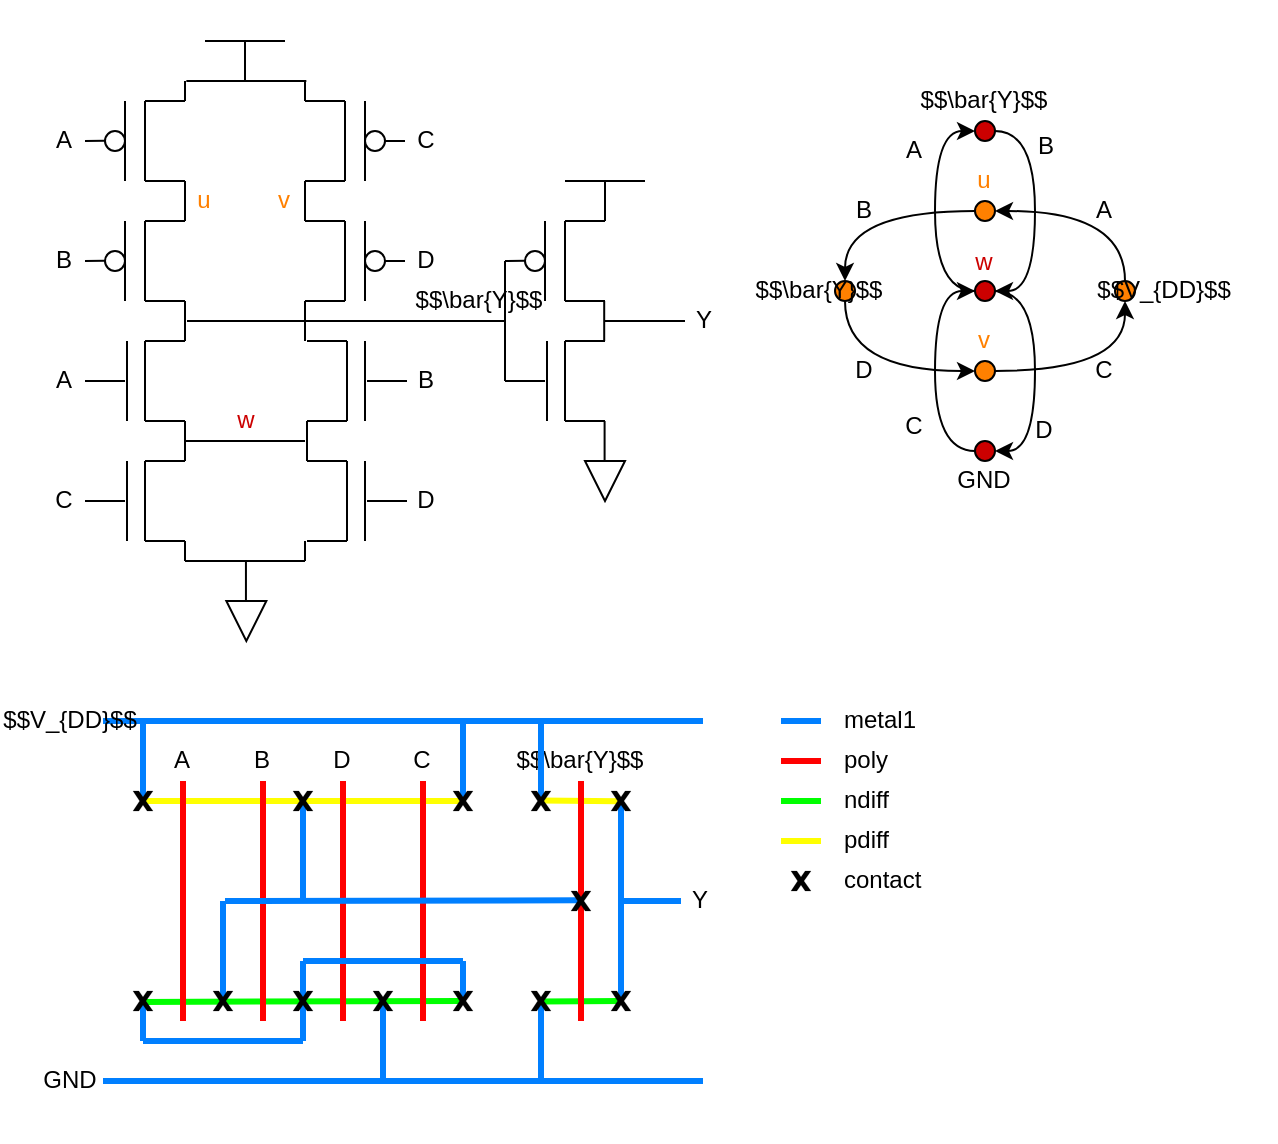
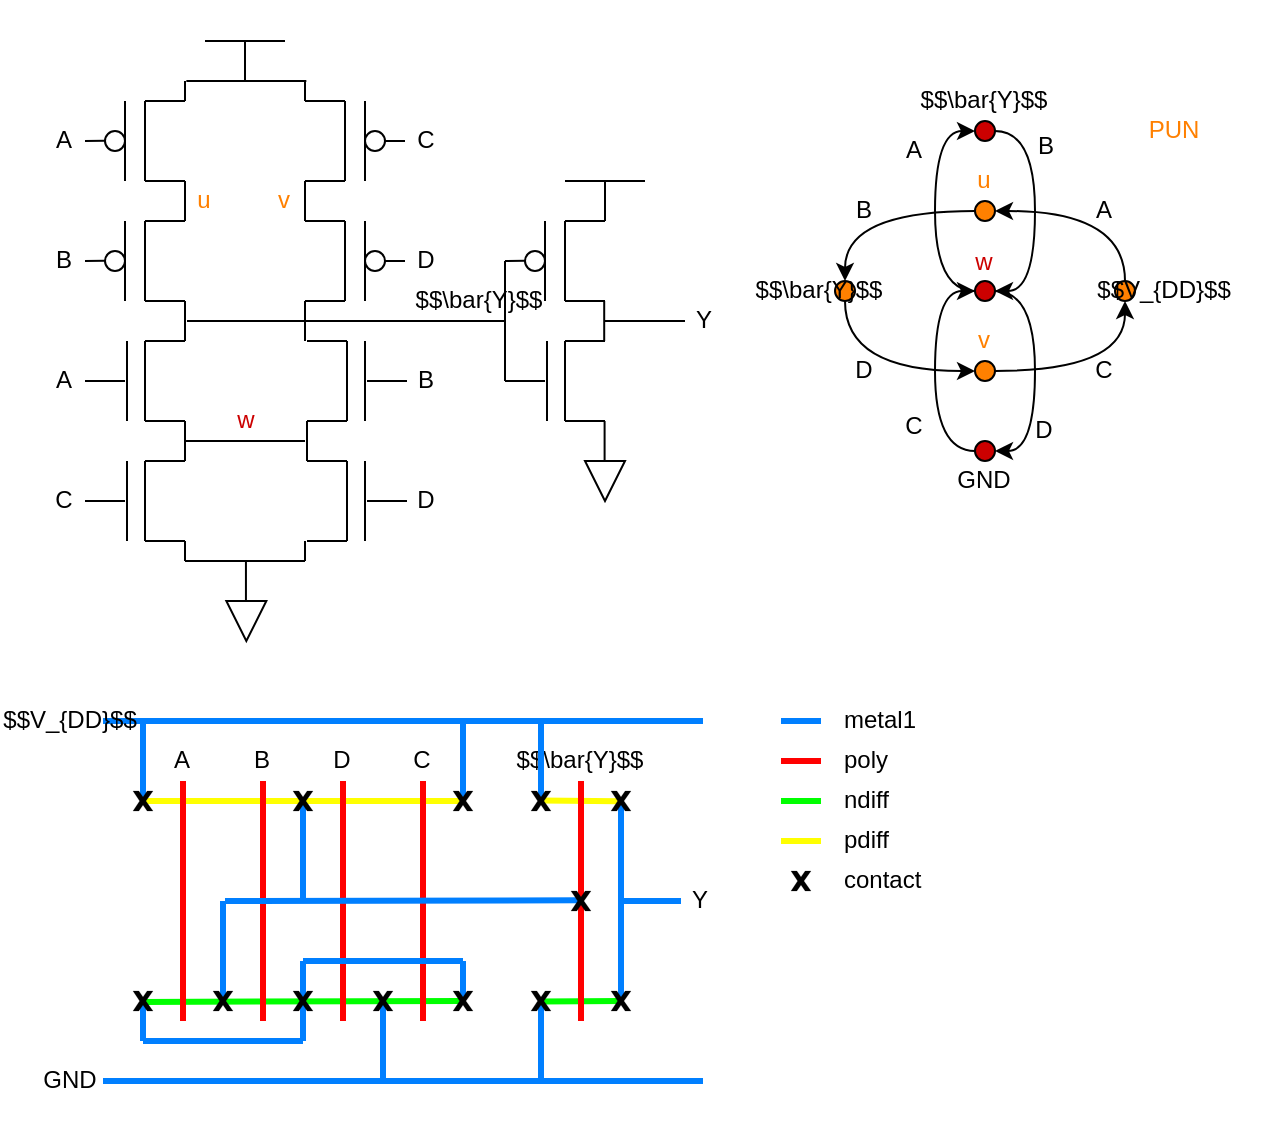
node "PUN": added
